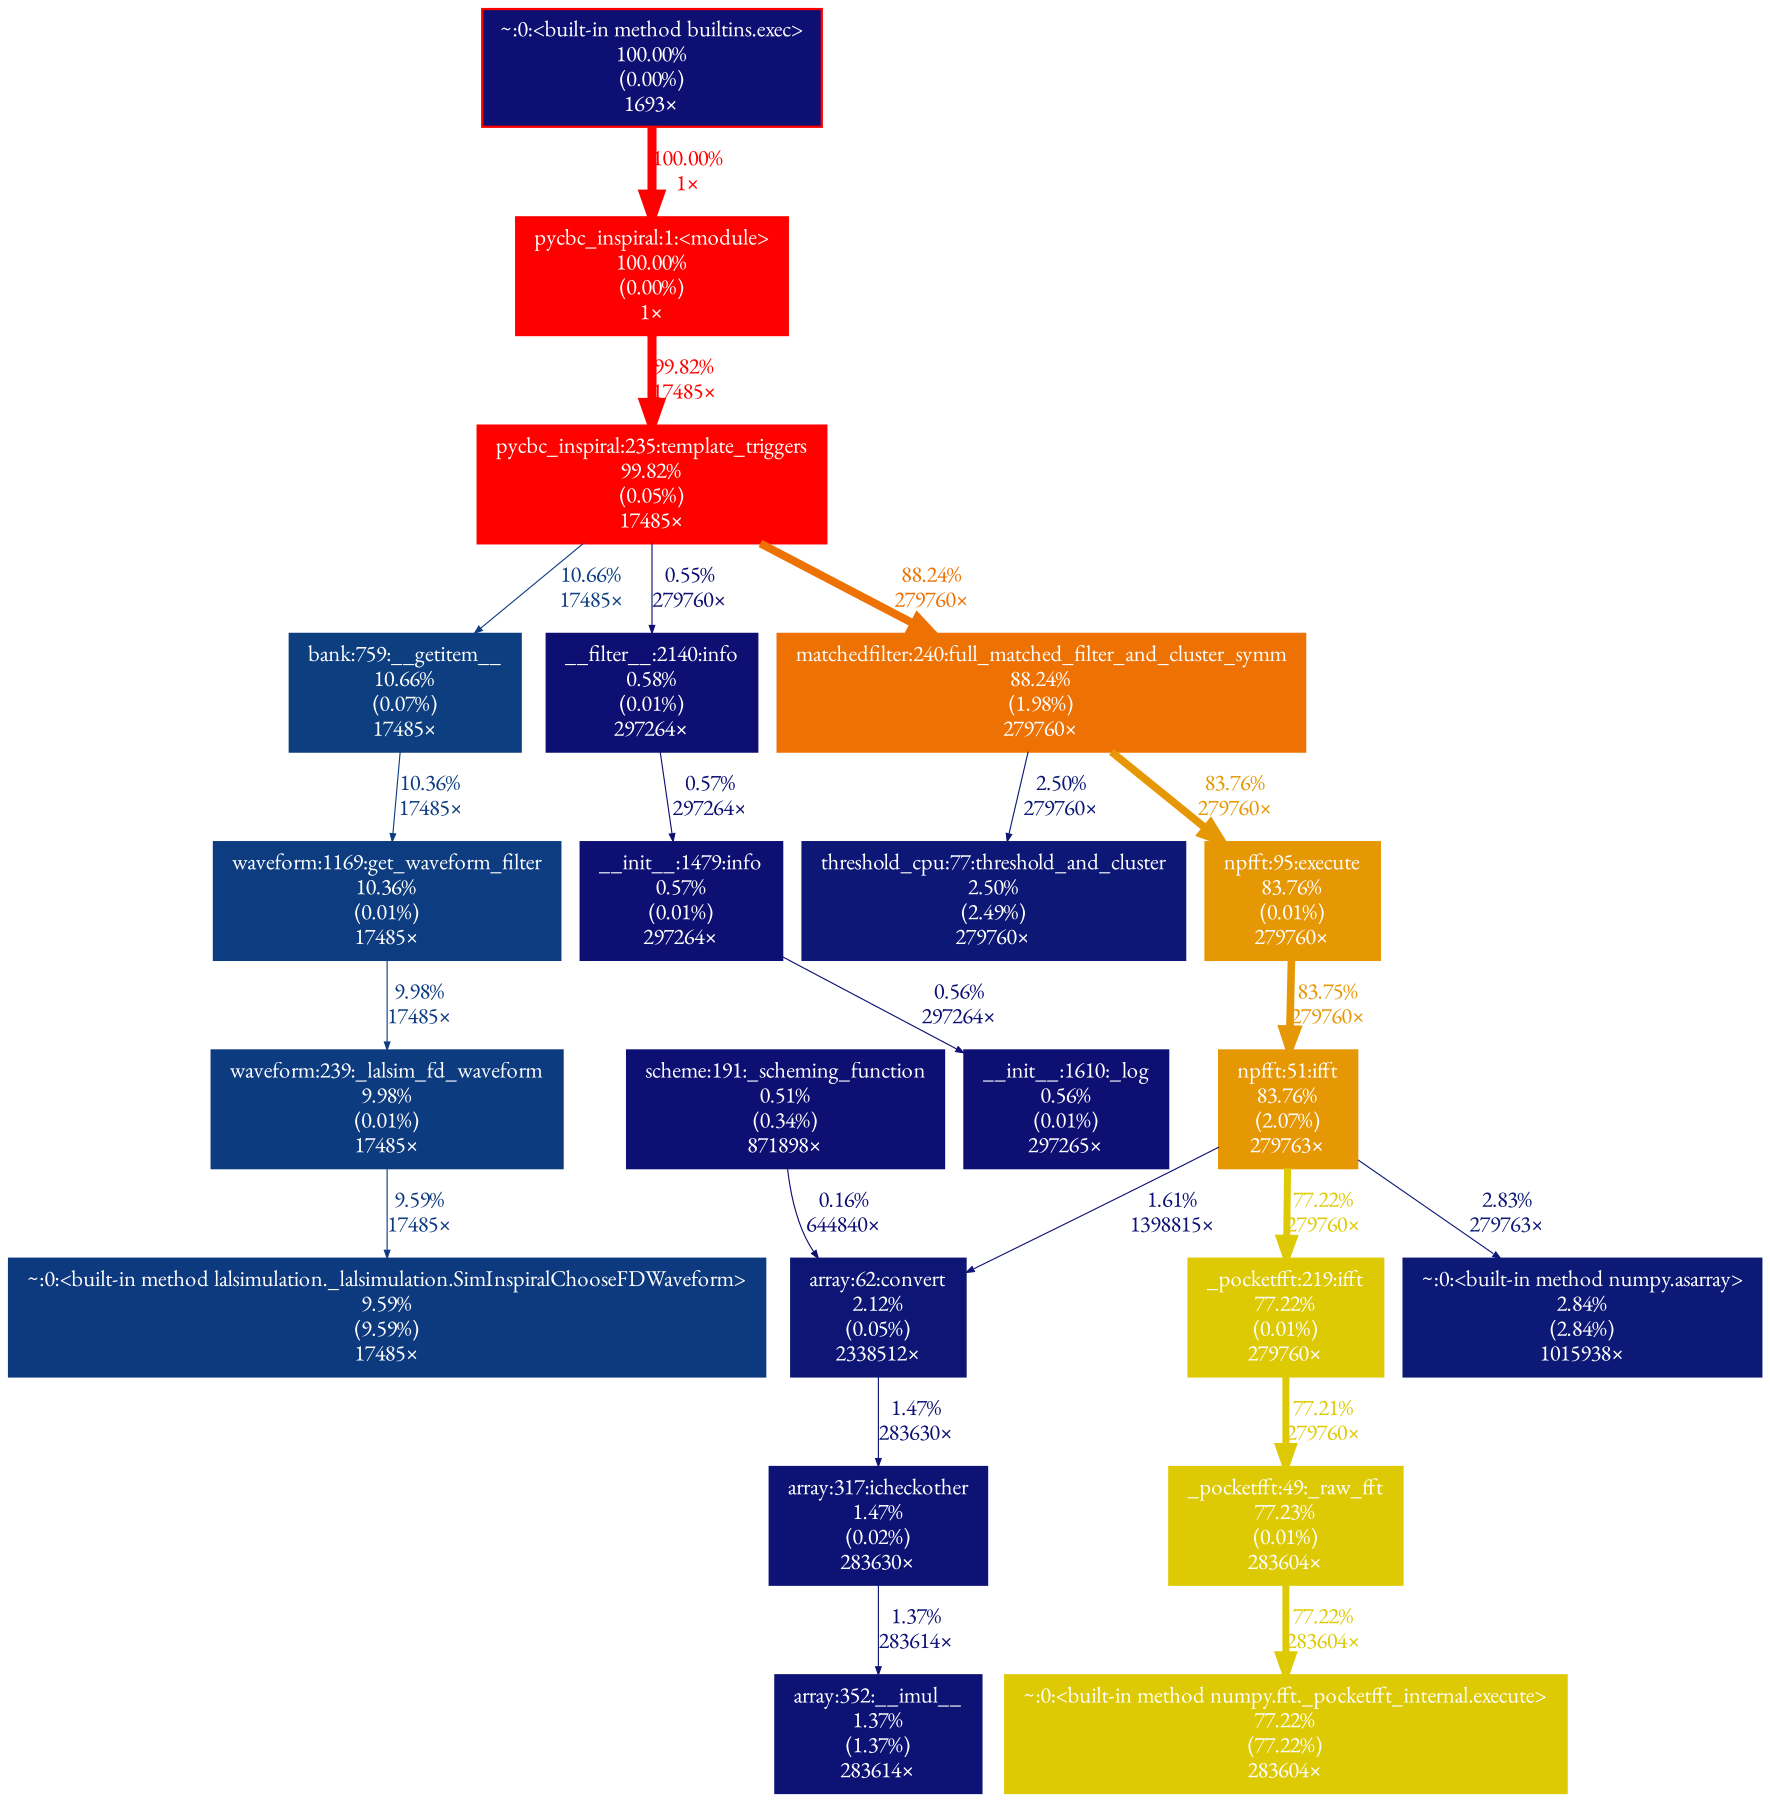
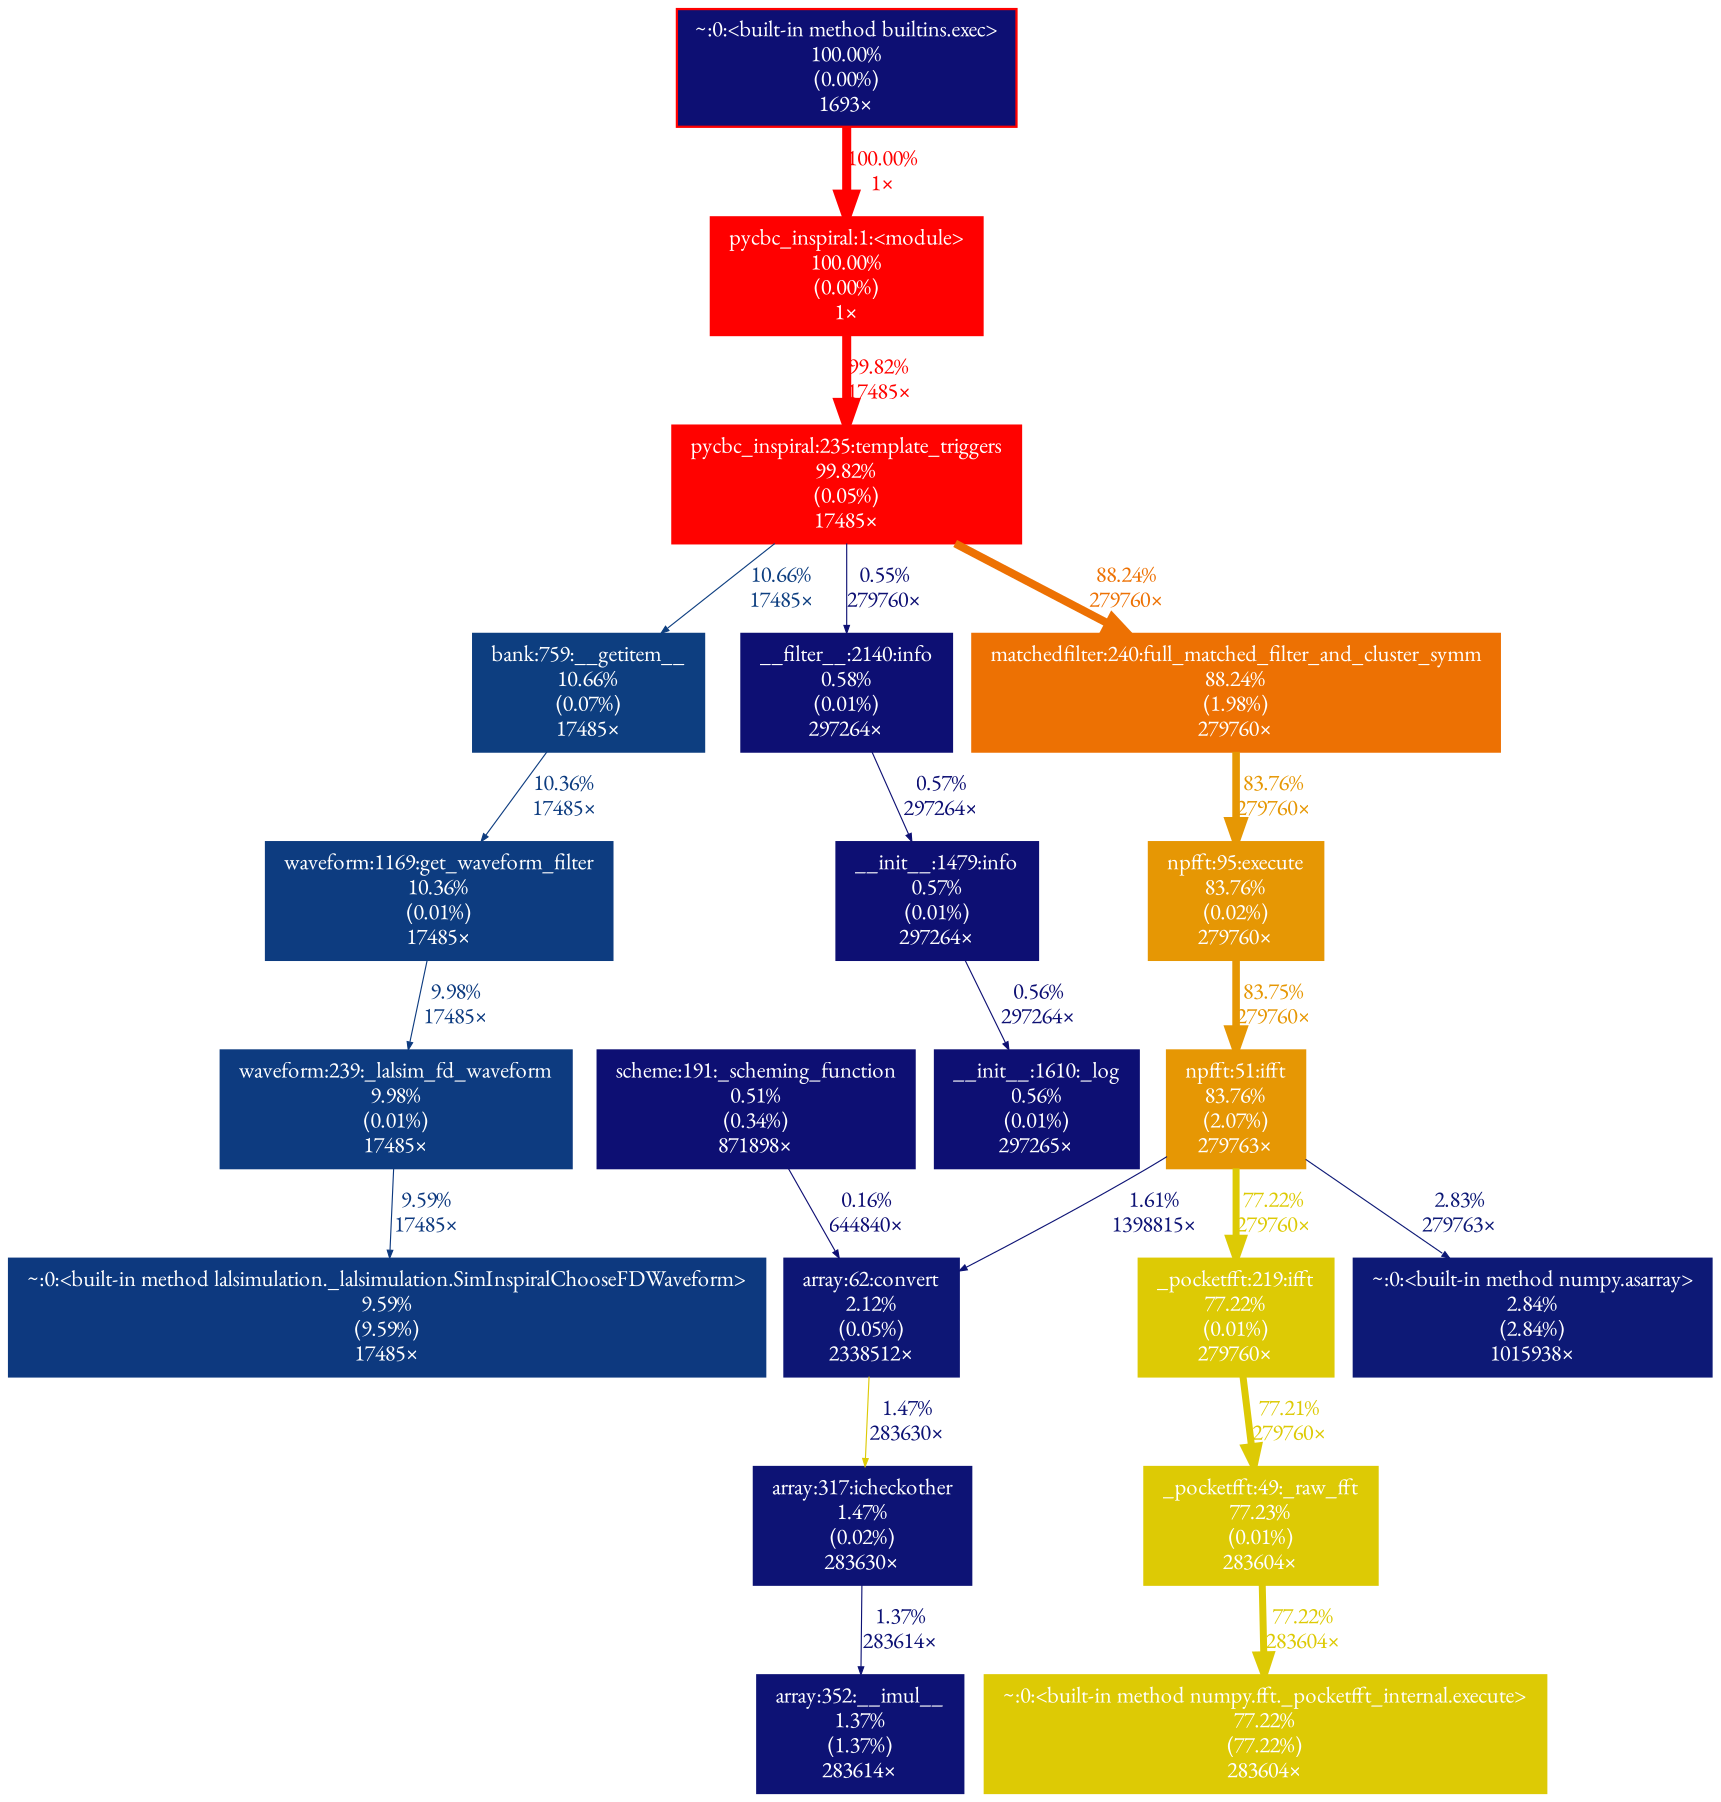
node "threshold_cpu:77:threshold_and_cluster 2.50% (2.49%) 279760×": removed
node "npfft:95:execute 83.76% (0.01%) 279760×": label "npfft:95:execute 83.76% (0.01%) 279760×" -> "npfft:95:execute 83.76% (0.02%) 279760×"
edge "array:62:convert 2.12% (0.05%) 2338512×" -> "array:317:icheckother 1.47% (0.02%) 283630×": color #0d1375 -> #ddca05
